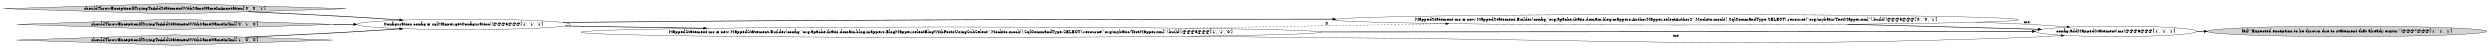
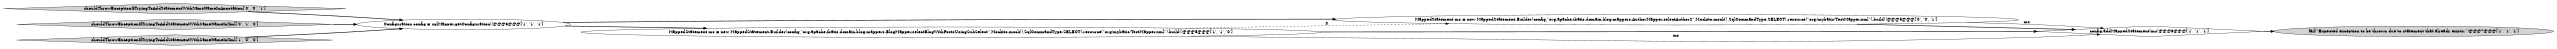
node "config.addMappedStatement(ms)@@@6@@@['1', '1', '1']": shape ellipse -> diamond
